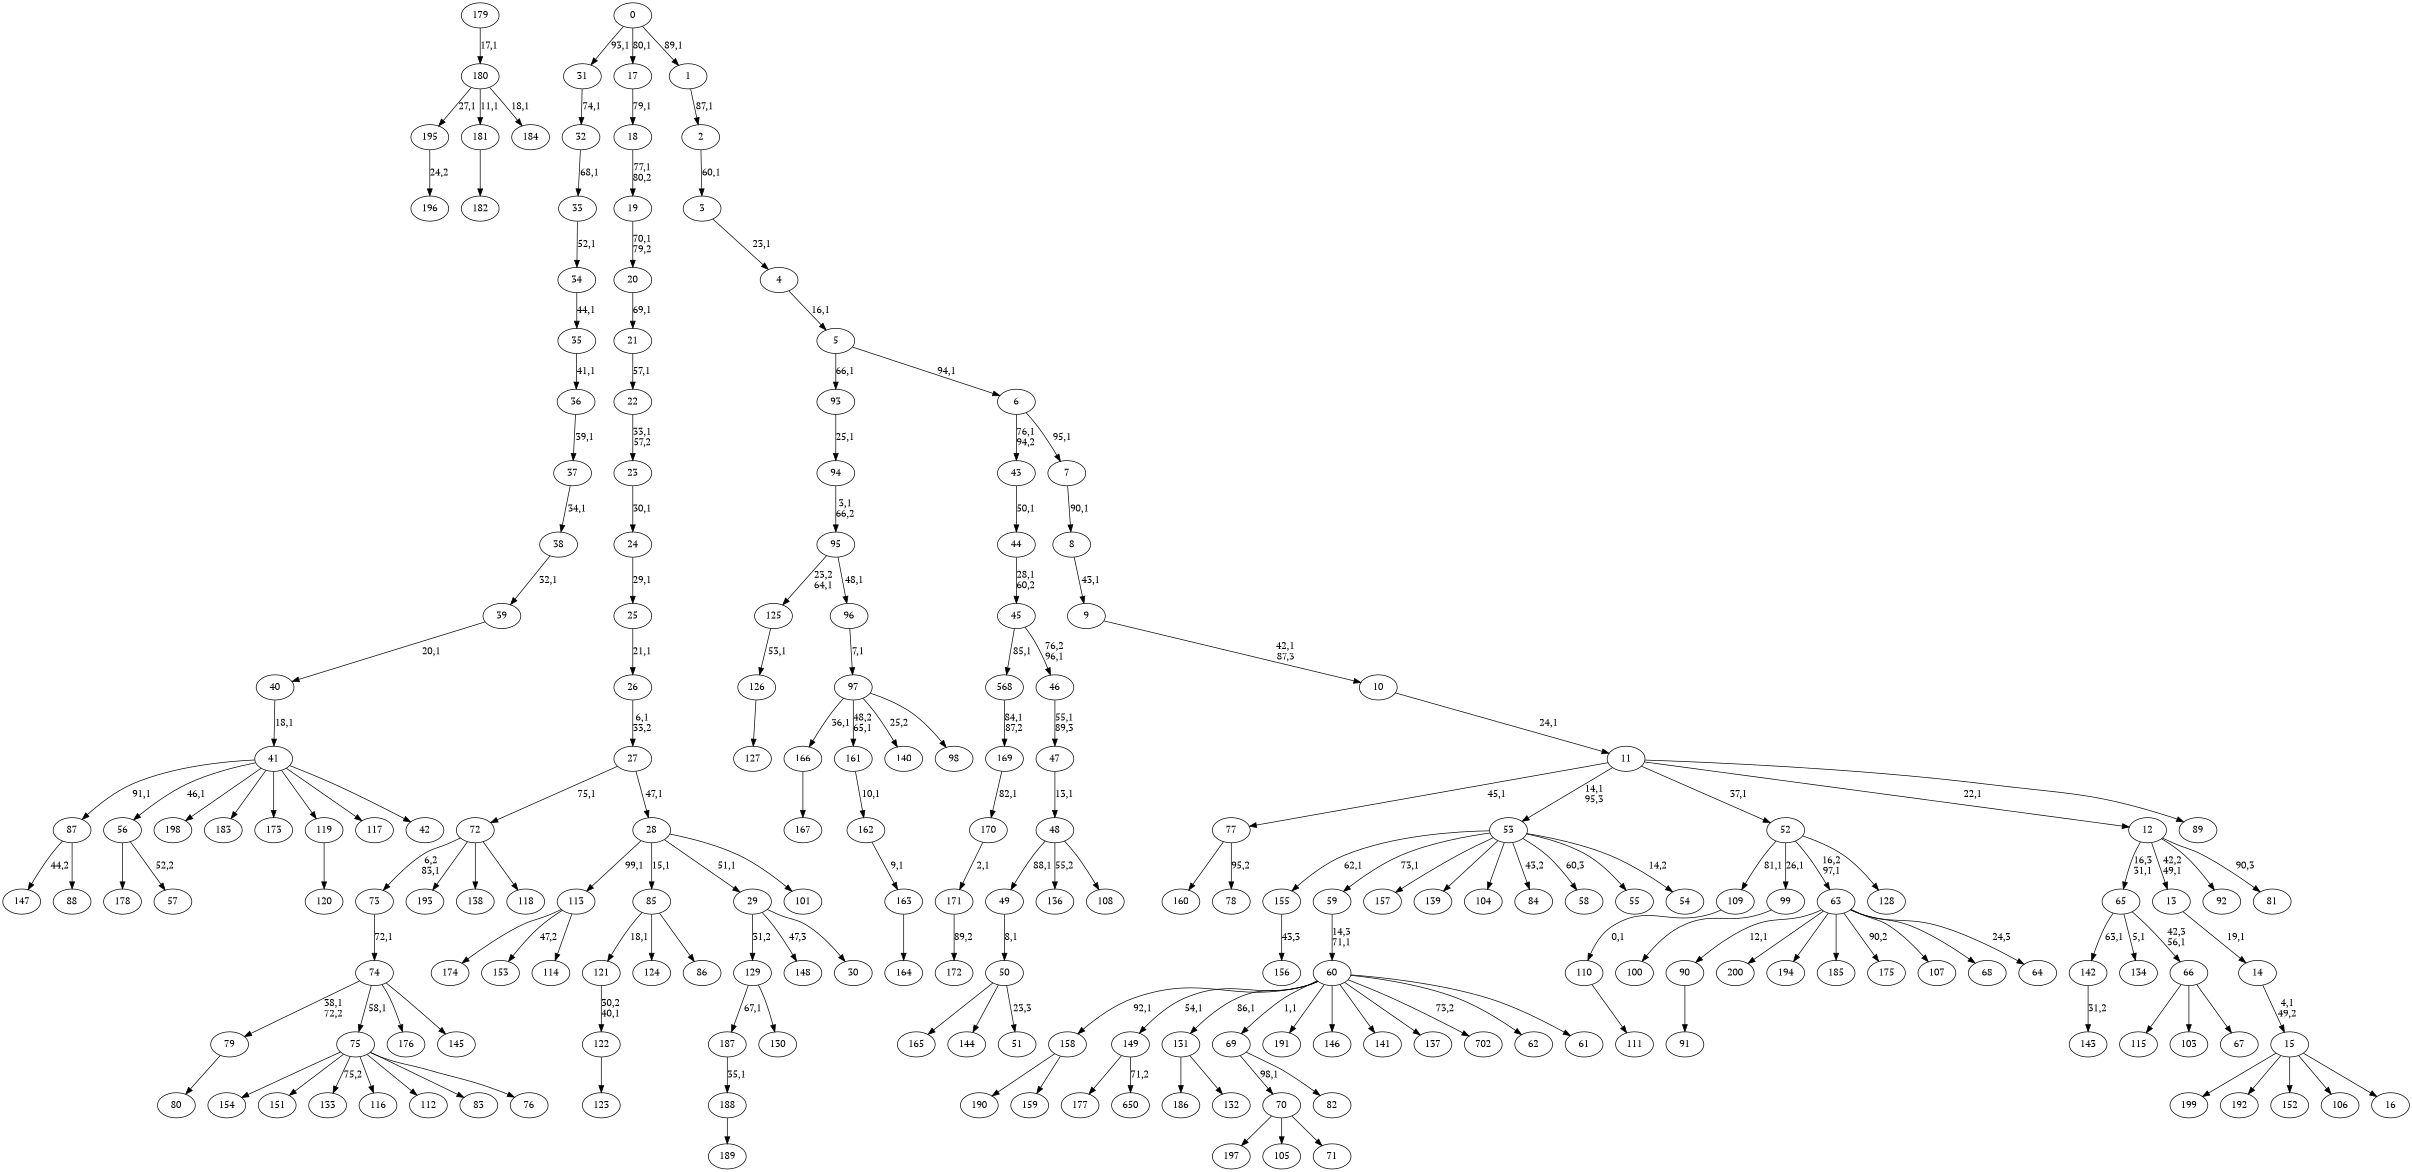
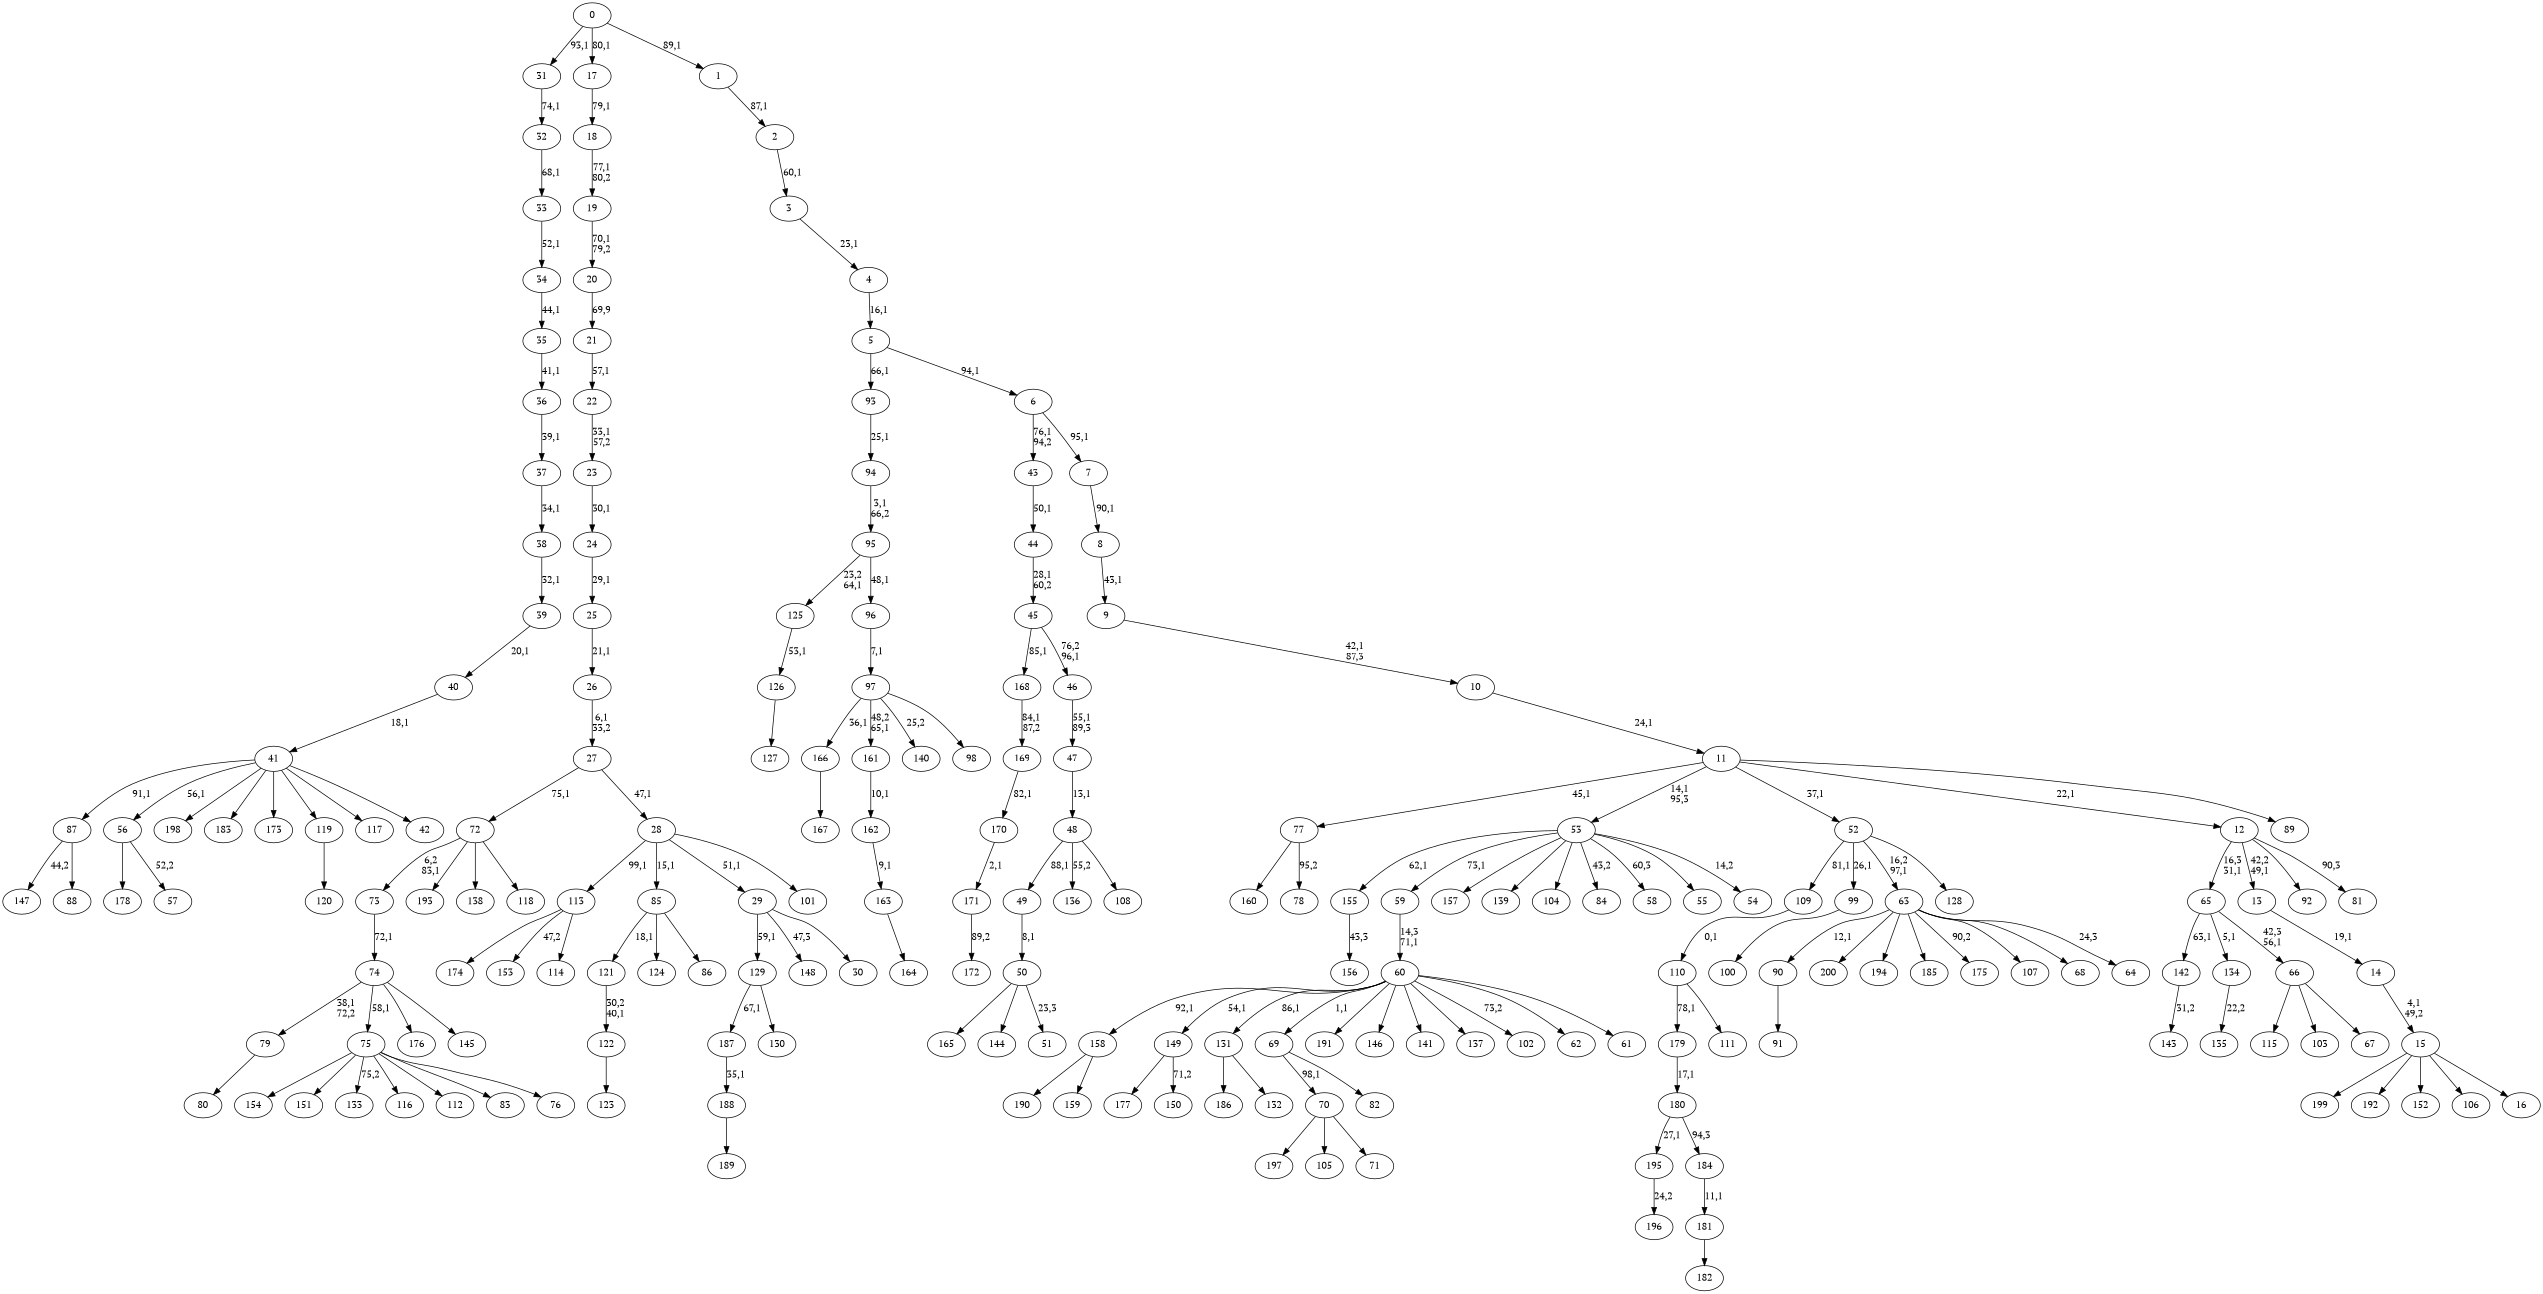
edge "180" -> "181": now "184" -> "181"
edge "180" -> "184": label "18,1" -> "94,3"
edge "20" -> "21": label "69,1" -> "69,9"
node "568": label "568" -> "168"
edge "41" -> "56": label "46,1" -> "56,1"
edge "29" -> "129": label "31,2" -> "59,1"
edge "110" -> "179": added, label "78,1"
node "702": label "702" -> "102"
node "135": added
node "650": label "650" -> "150"
